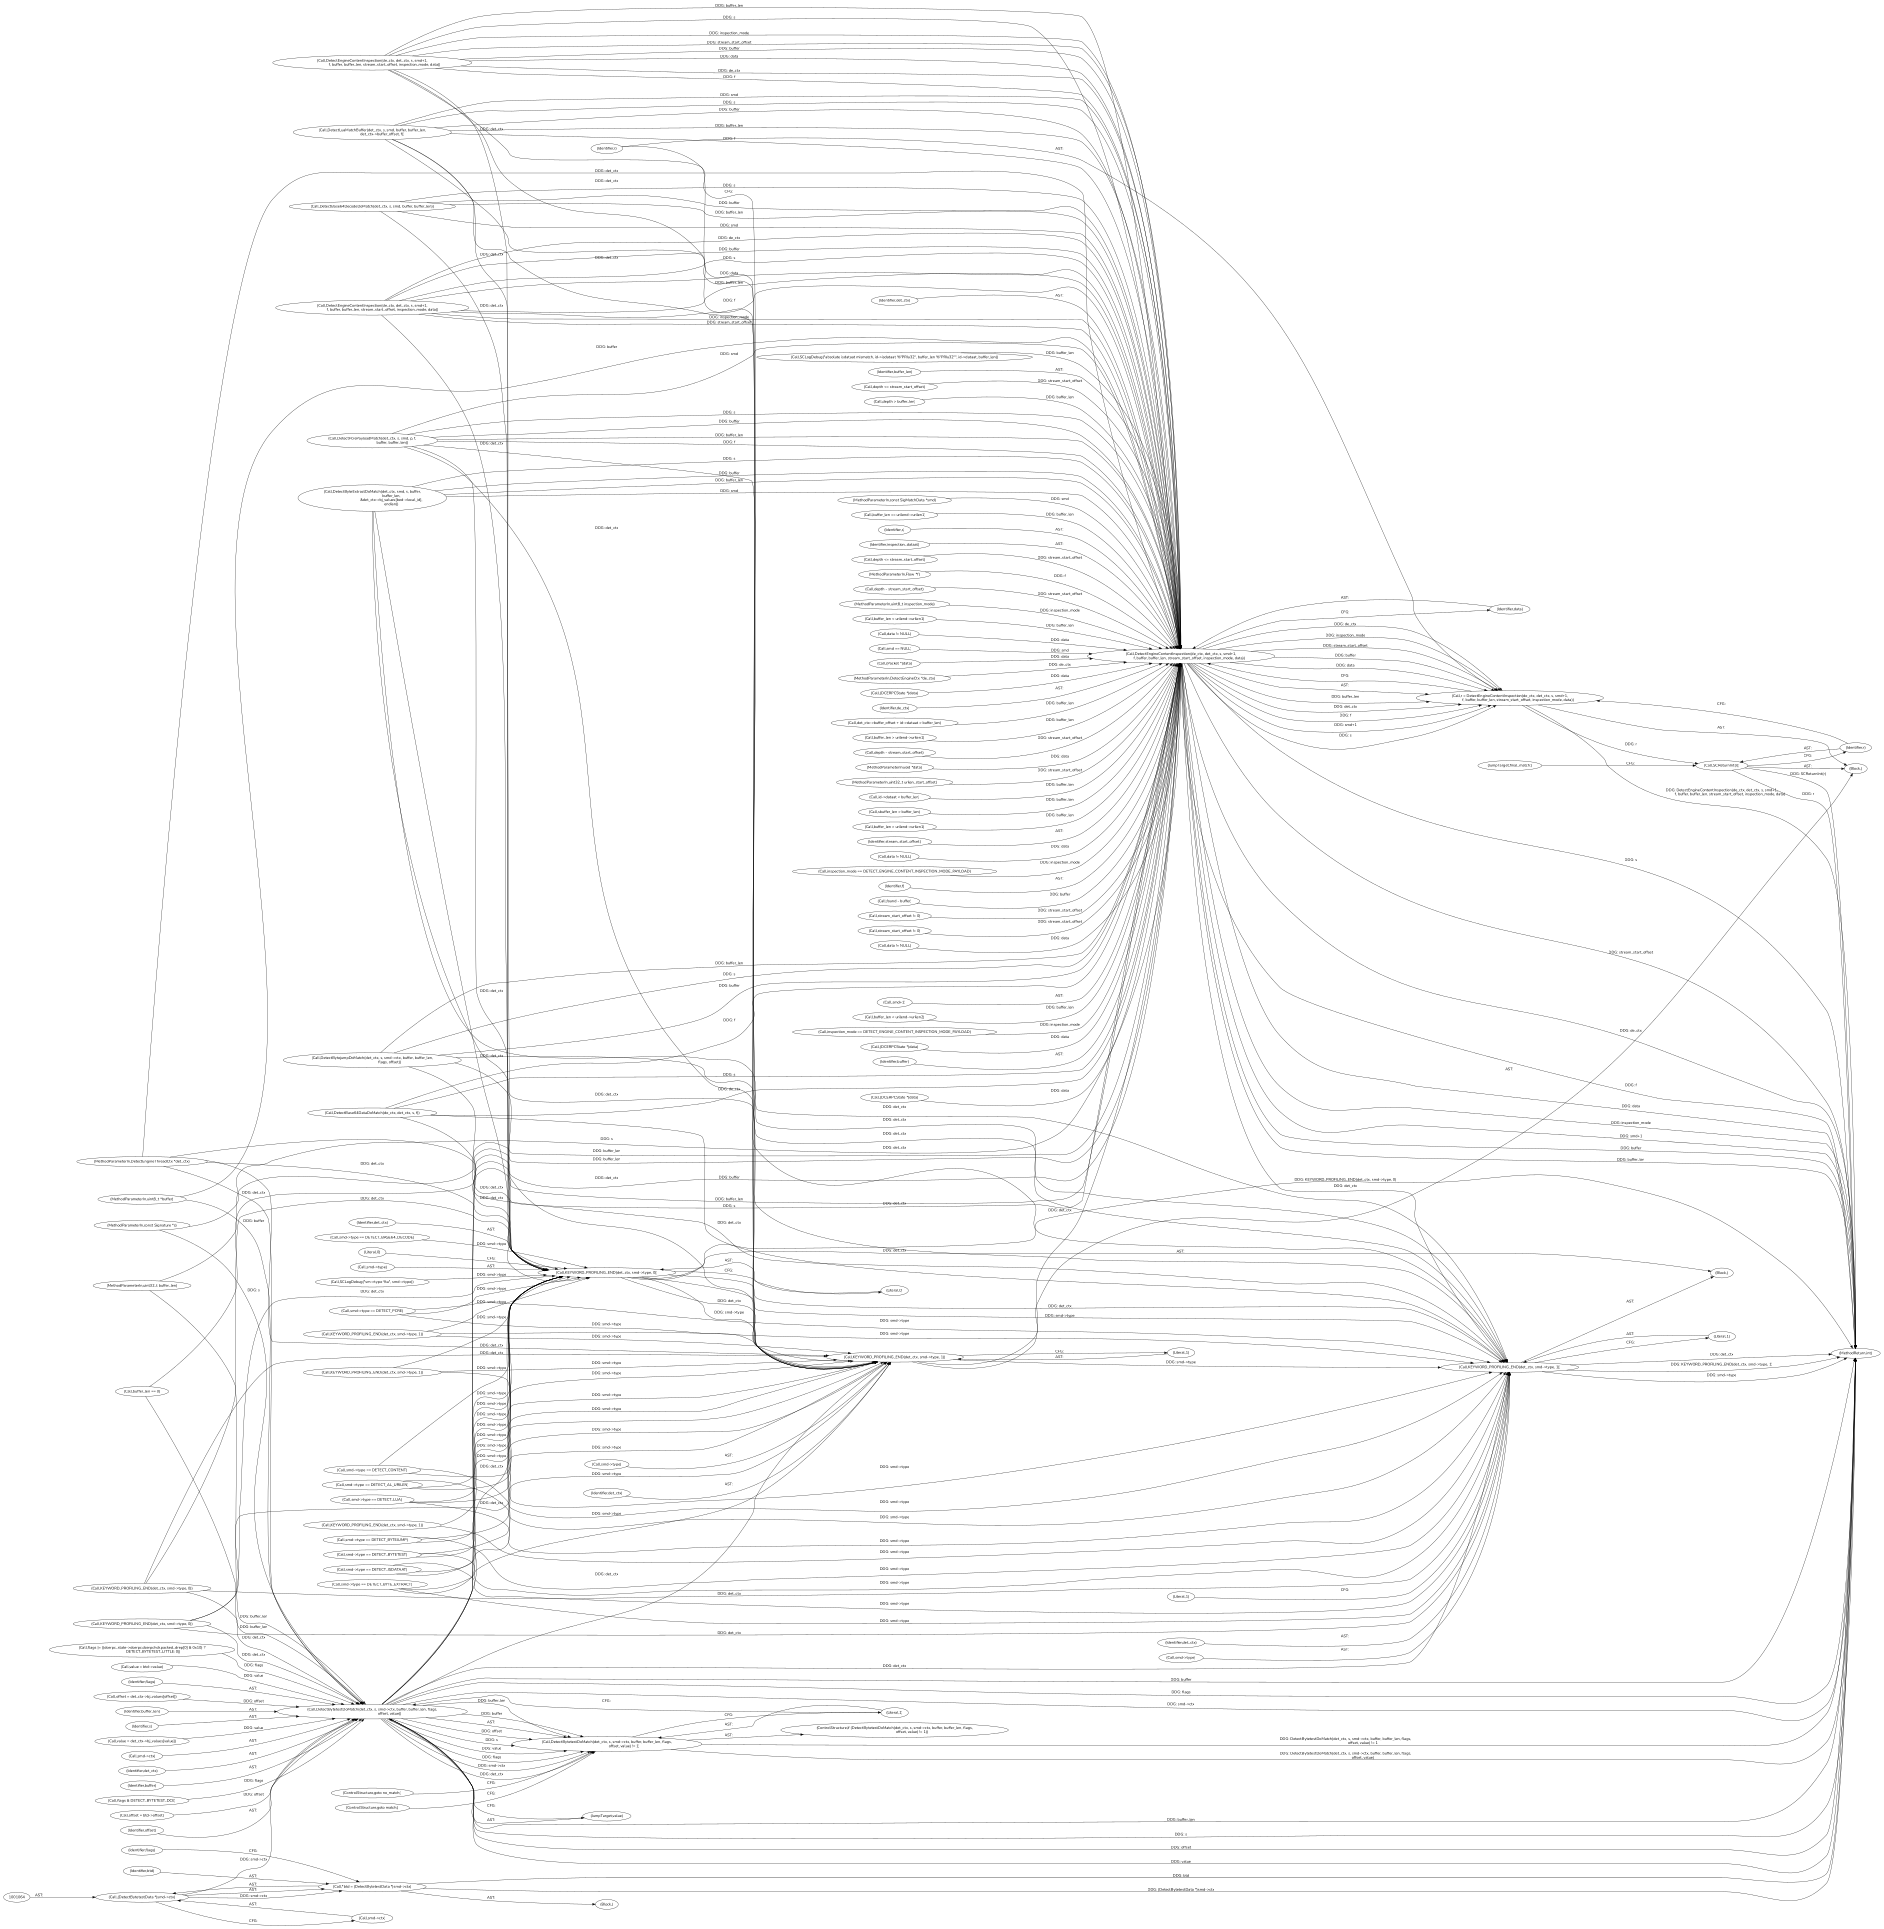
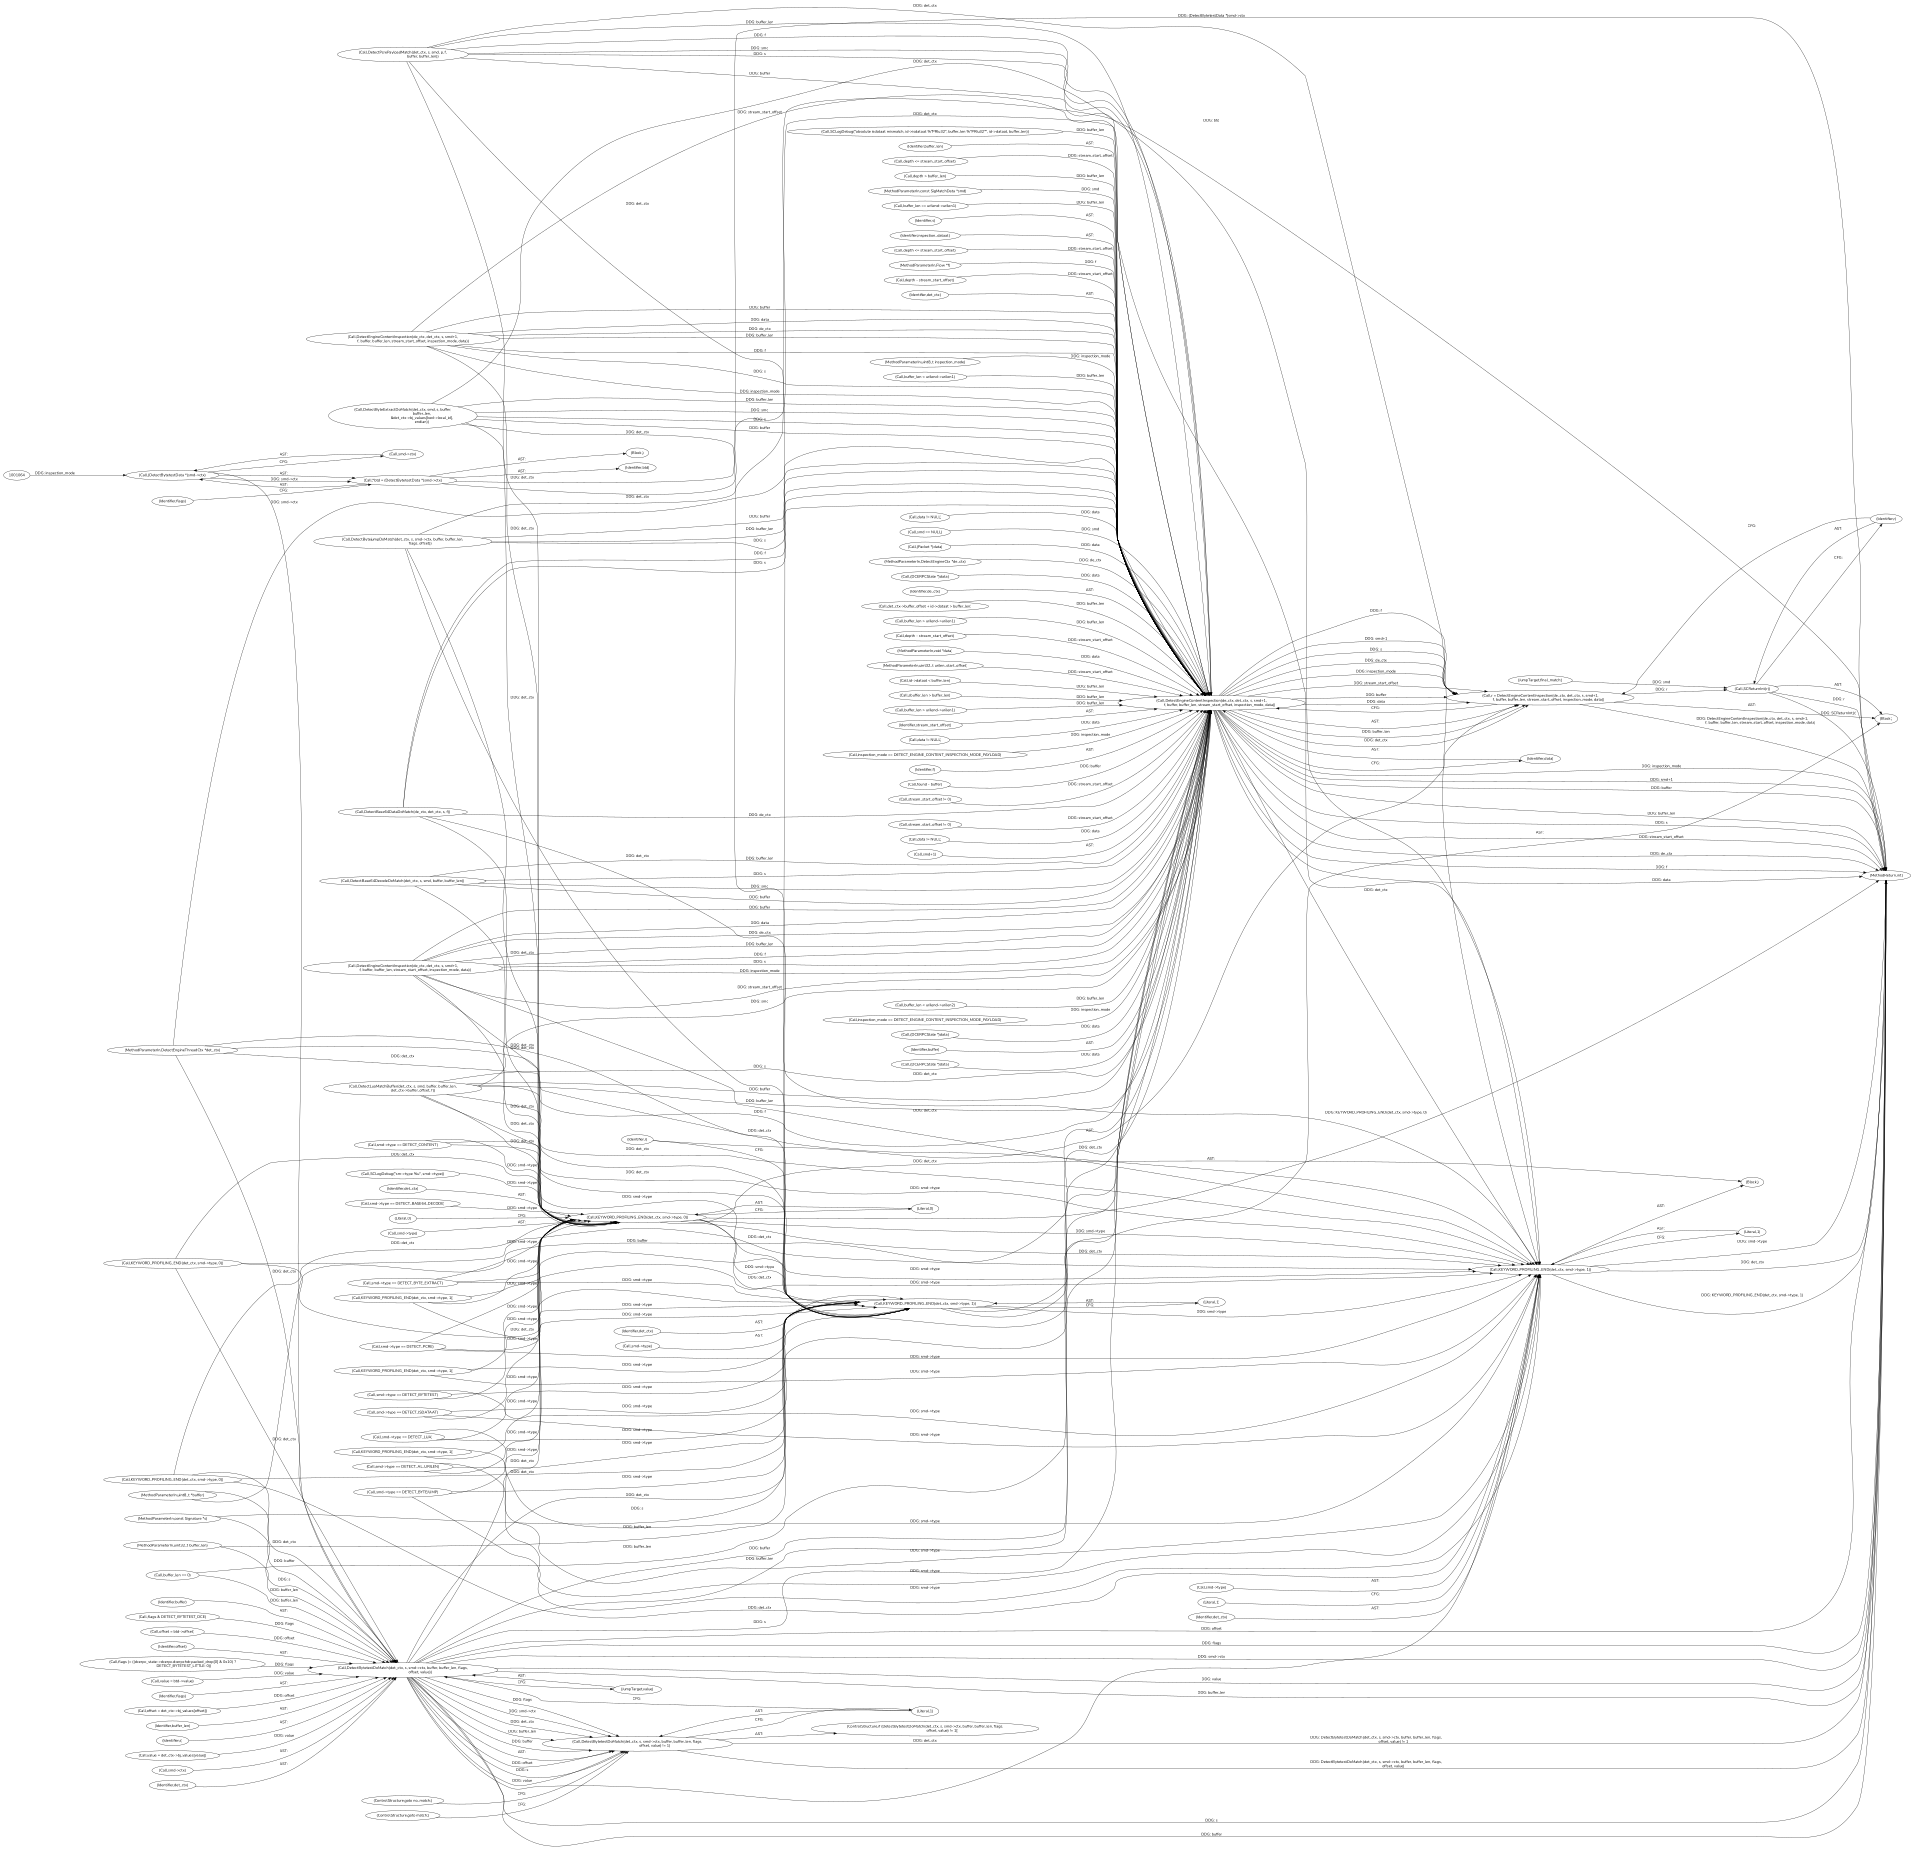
edge "(JumpTarget,final_match:)" -> "(Call,SCReturnInt(r))": label "CFG: " -> "DDG: smd"
edge "(Identifier,btd)" -> "(Call,*btd = (DetectBytetestData *)smd->ctx)": reversed
edge "1001064" -> "(Call,(DetectBytetestData *)smd->ctx)": label "AST: " -> "DDG: inspection_mode"
